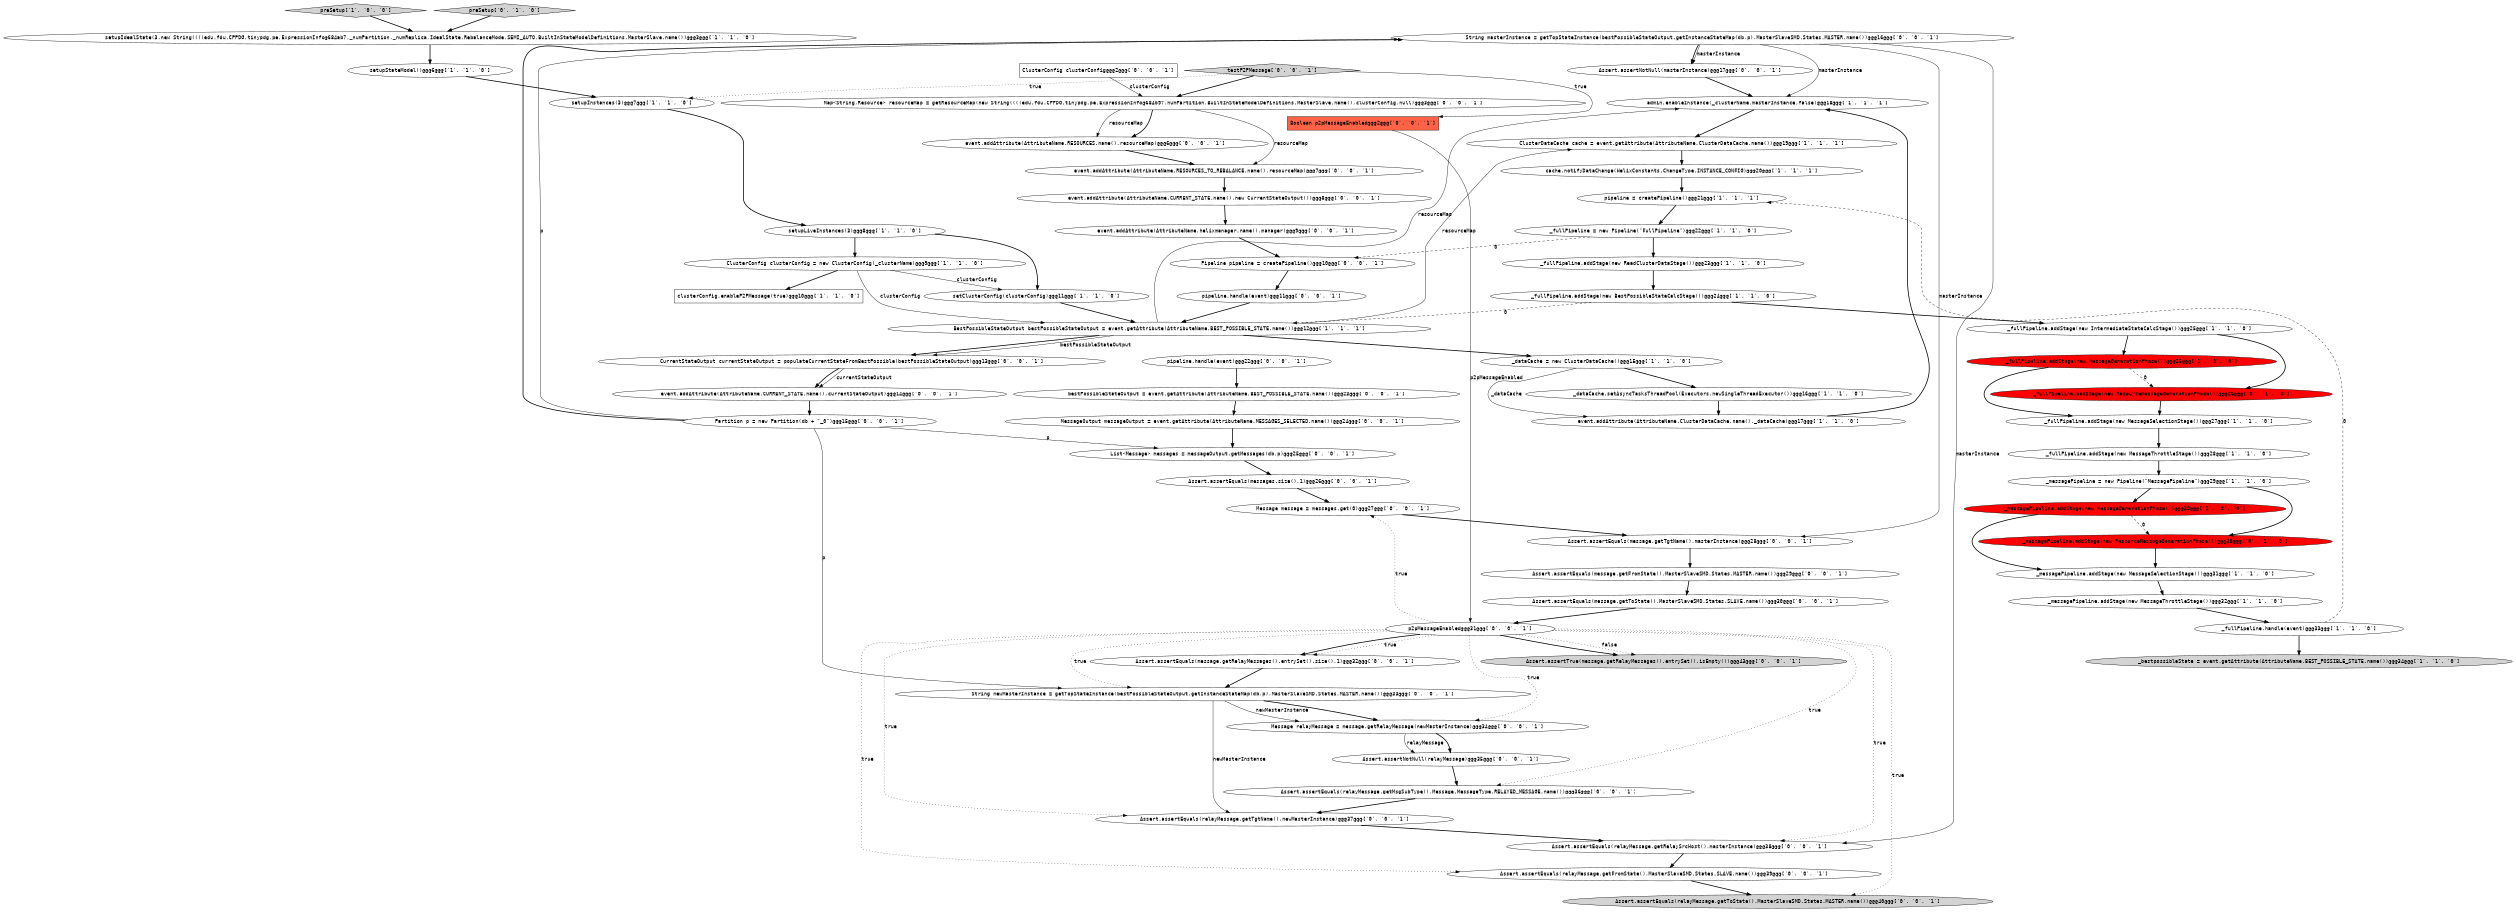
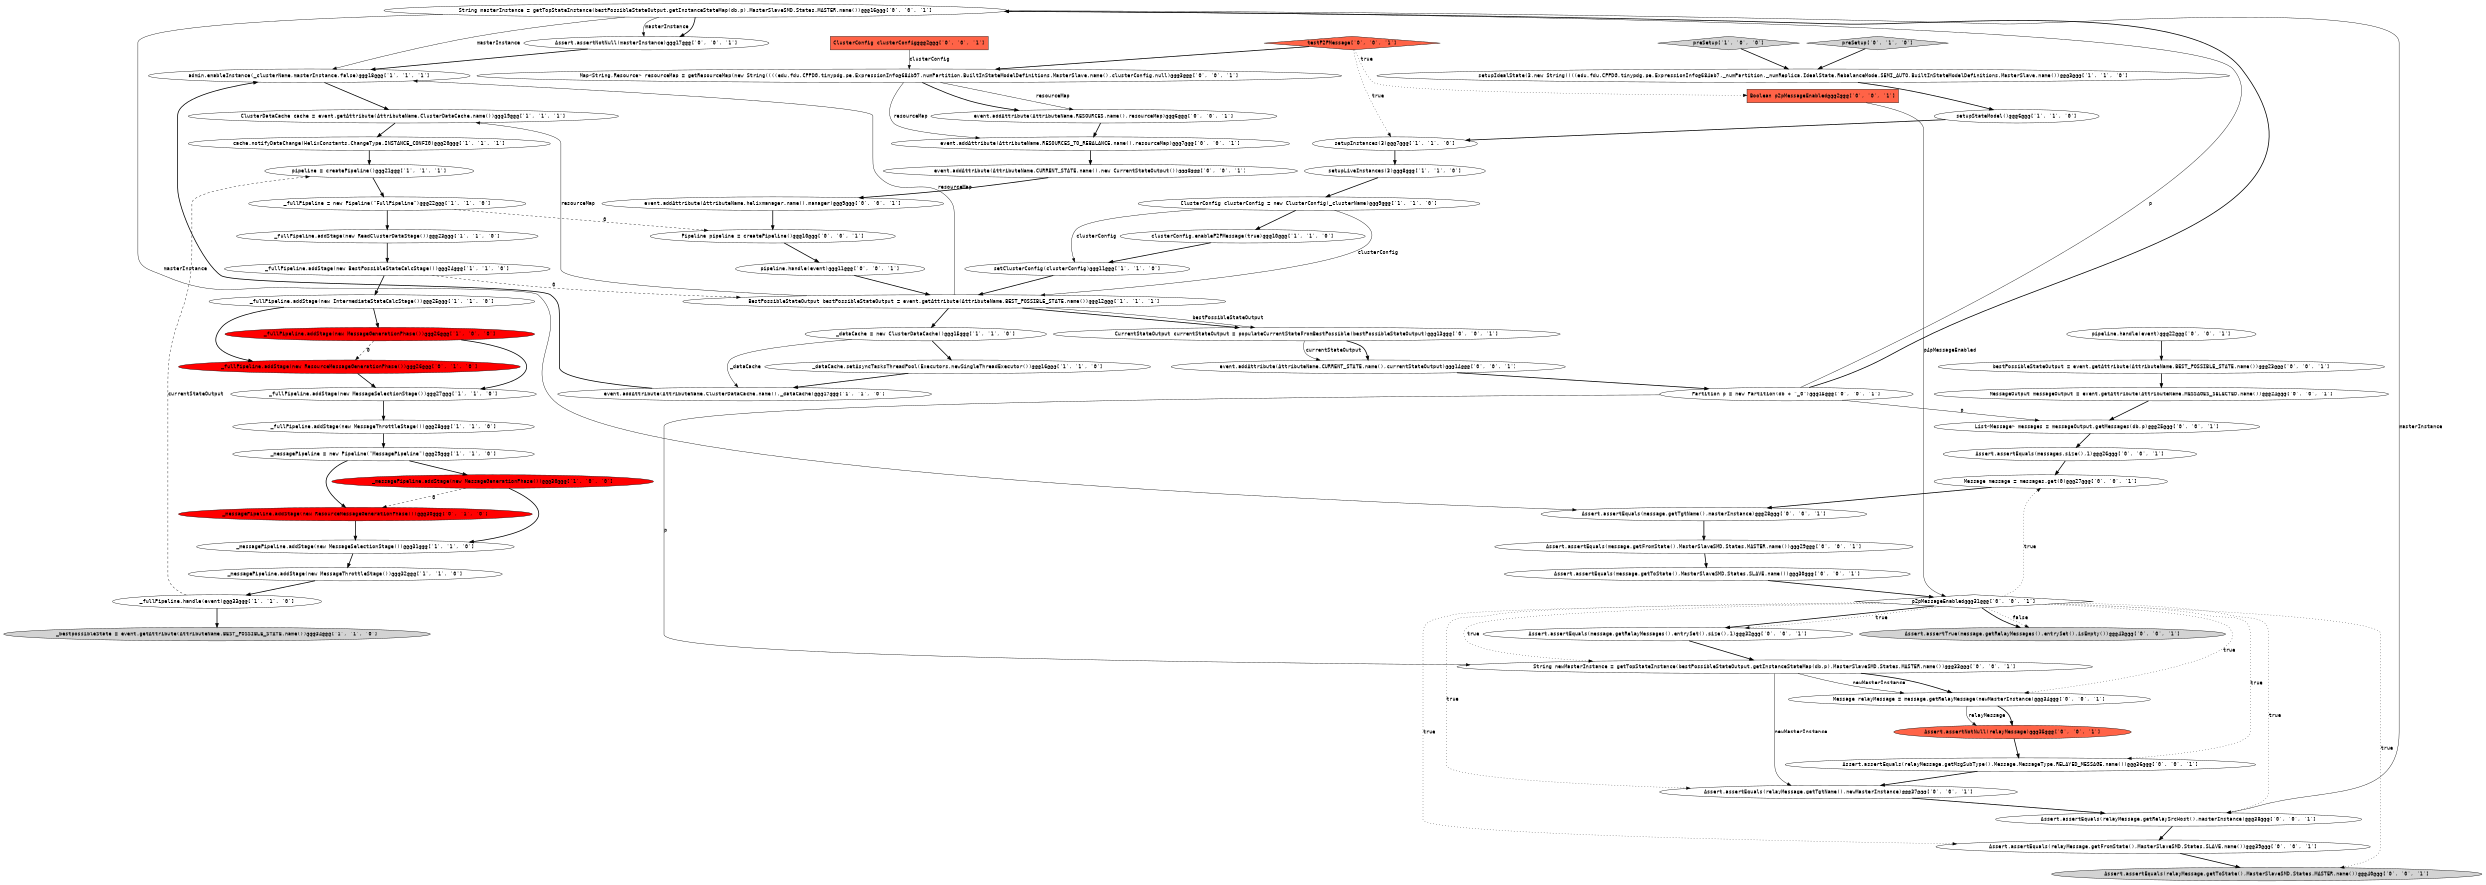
node "ClusterConfig clusterConfig@@@2@@@['0', '0', '1']": fillcolor white -> tomato
node "testP2PMessage['0', '0', '1']": fillcolor lightgray -> tomato
edge "testP2PMessage['0', '0', '1']" -> "Boolean p2pMessageEnabled@@@2@@@['0', '0', '1']": style solid -> dotted
edge "setupLiveInstances(3)@@@8@@@['1', '1', '0']" -> "setClusterConfig(clusterConfig)@@@11@@@['1', '1', '0']": now "clusterConfig.enableP2PMessage(true)@@@10@@@['1', '1', '0']" -> "setClusterConfig(clusterConfig)@@@11@@@['1', '1', '0']"
node "clusterConfig.enableP2PMessage(true)@@@10@@@['1', '1', '0']": shape box -> ellipse
edge "Boolean p2pMessageEnabled@@@2@@@['0', '0', '1']" -> "p2pMessageEnabled@@@31@@@['0', '0', '1']": label "p2pMessageEnabled" -> "p4pMessageEnabled"
edge "_fullPipeline.handle(event)@@@33@@@['1', '1', '0']" -> "pipeline = createPipeline()@@@21@@@['1', '1', '1']": label "0" -> "currentStateOutput"
node "p2pMessageEnabled@@@31@@@['0', '0', '1']": shape ellipse -> diamond
node "Assert.assertNotNull(relayMessage)@@@35@@@['0', '0', '1']": fillcolor white -> tomato
